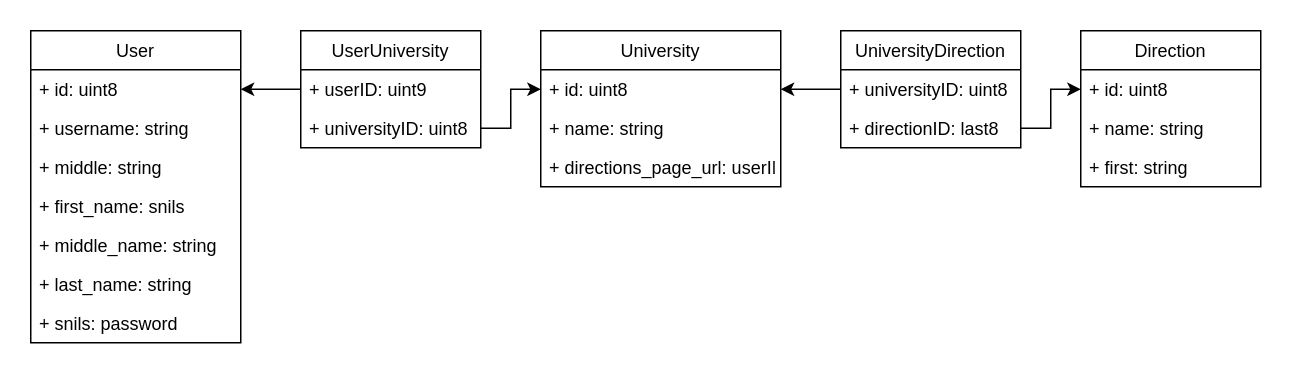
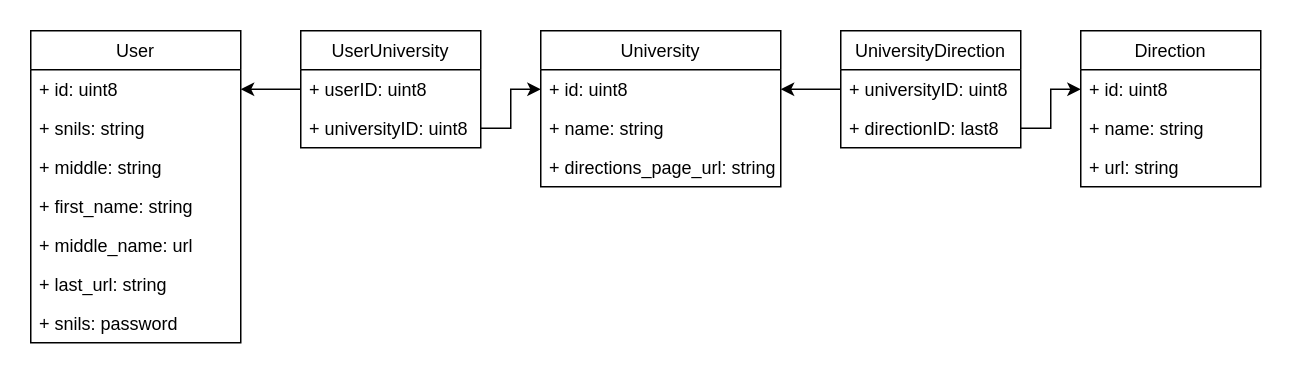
node "+ userID: uint9": label "+ userID: uint9" -> "+ userID: uint8"
node "+ username: string": label "+ username: string" -> "+ snils: string"
node "+ directions_page_url: userID": label "+ directions_page_url: userID" -> "+ directions_page_url: string"
node "+ first: string": label "+ first: string" -> "+ url: string"
node "+ first_name: snils": label "+ first_name: snils" -> "+ first_name: string"
node "+ middle_name: string": label "+ middle_name: string" -> "+ middle_name: url"
node "+ last_name: string": label "+ last_name: string" -> "+ last_url: string"
